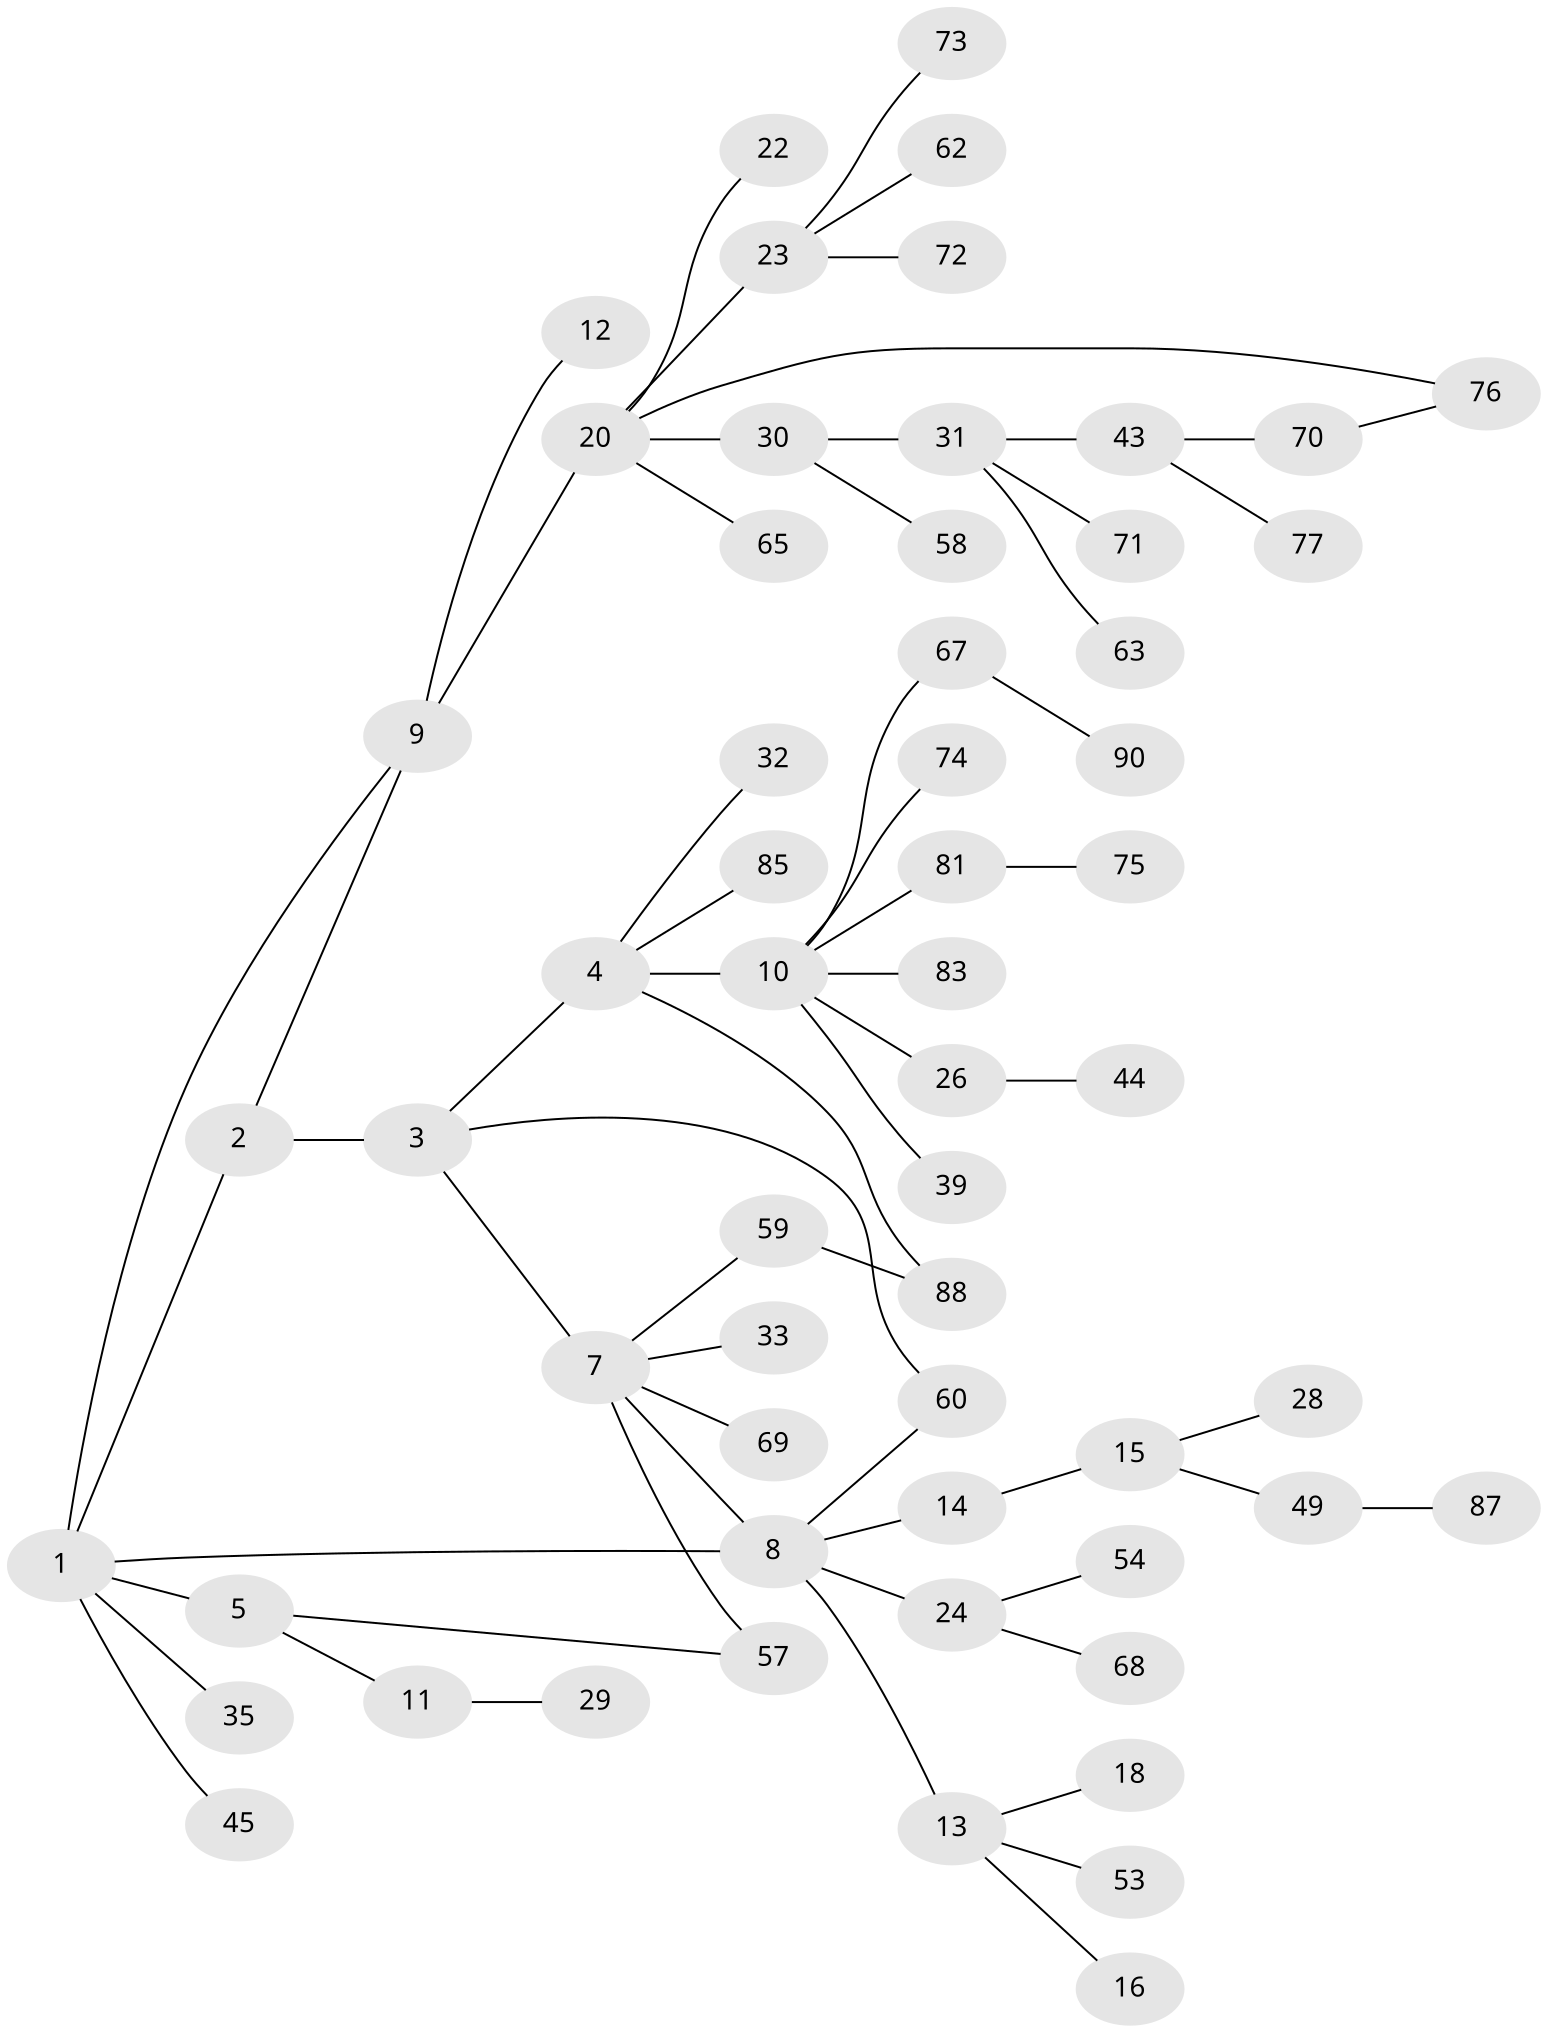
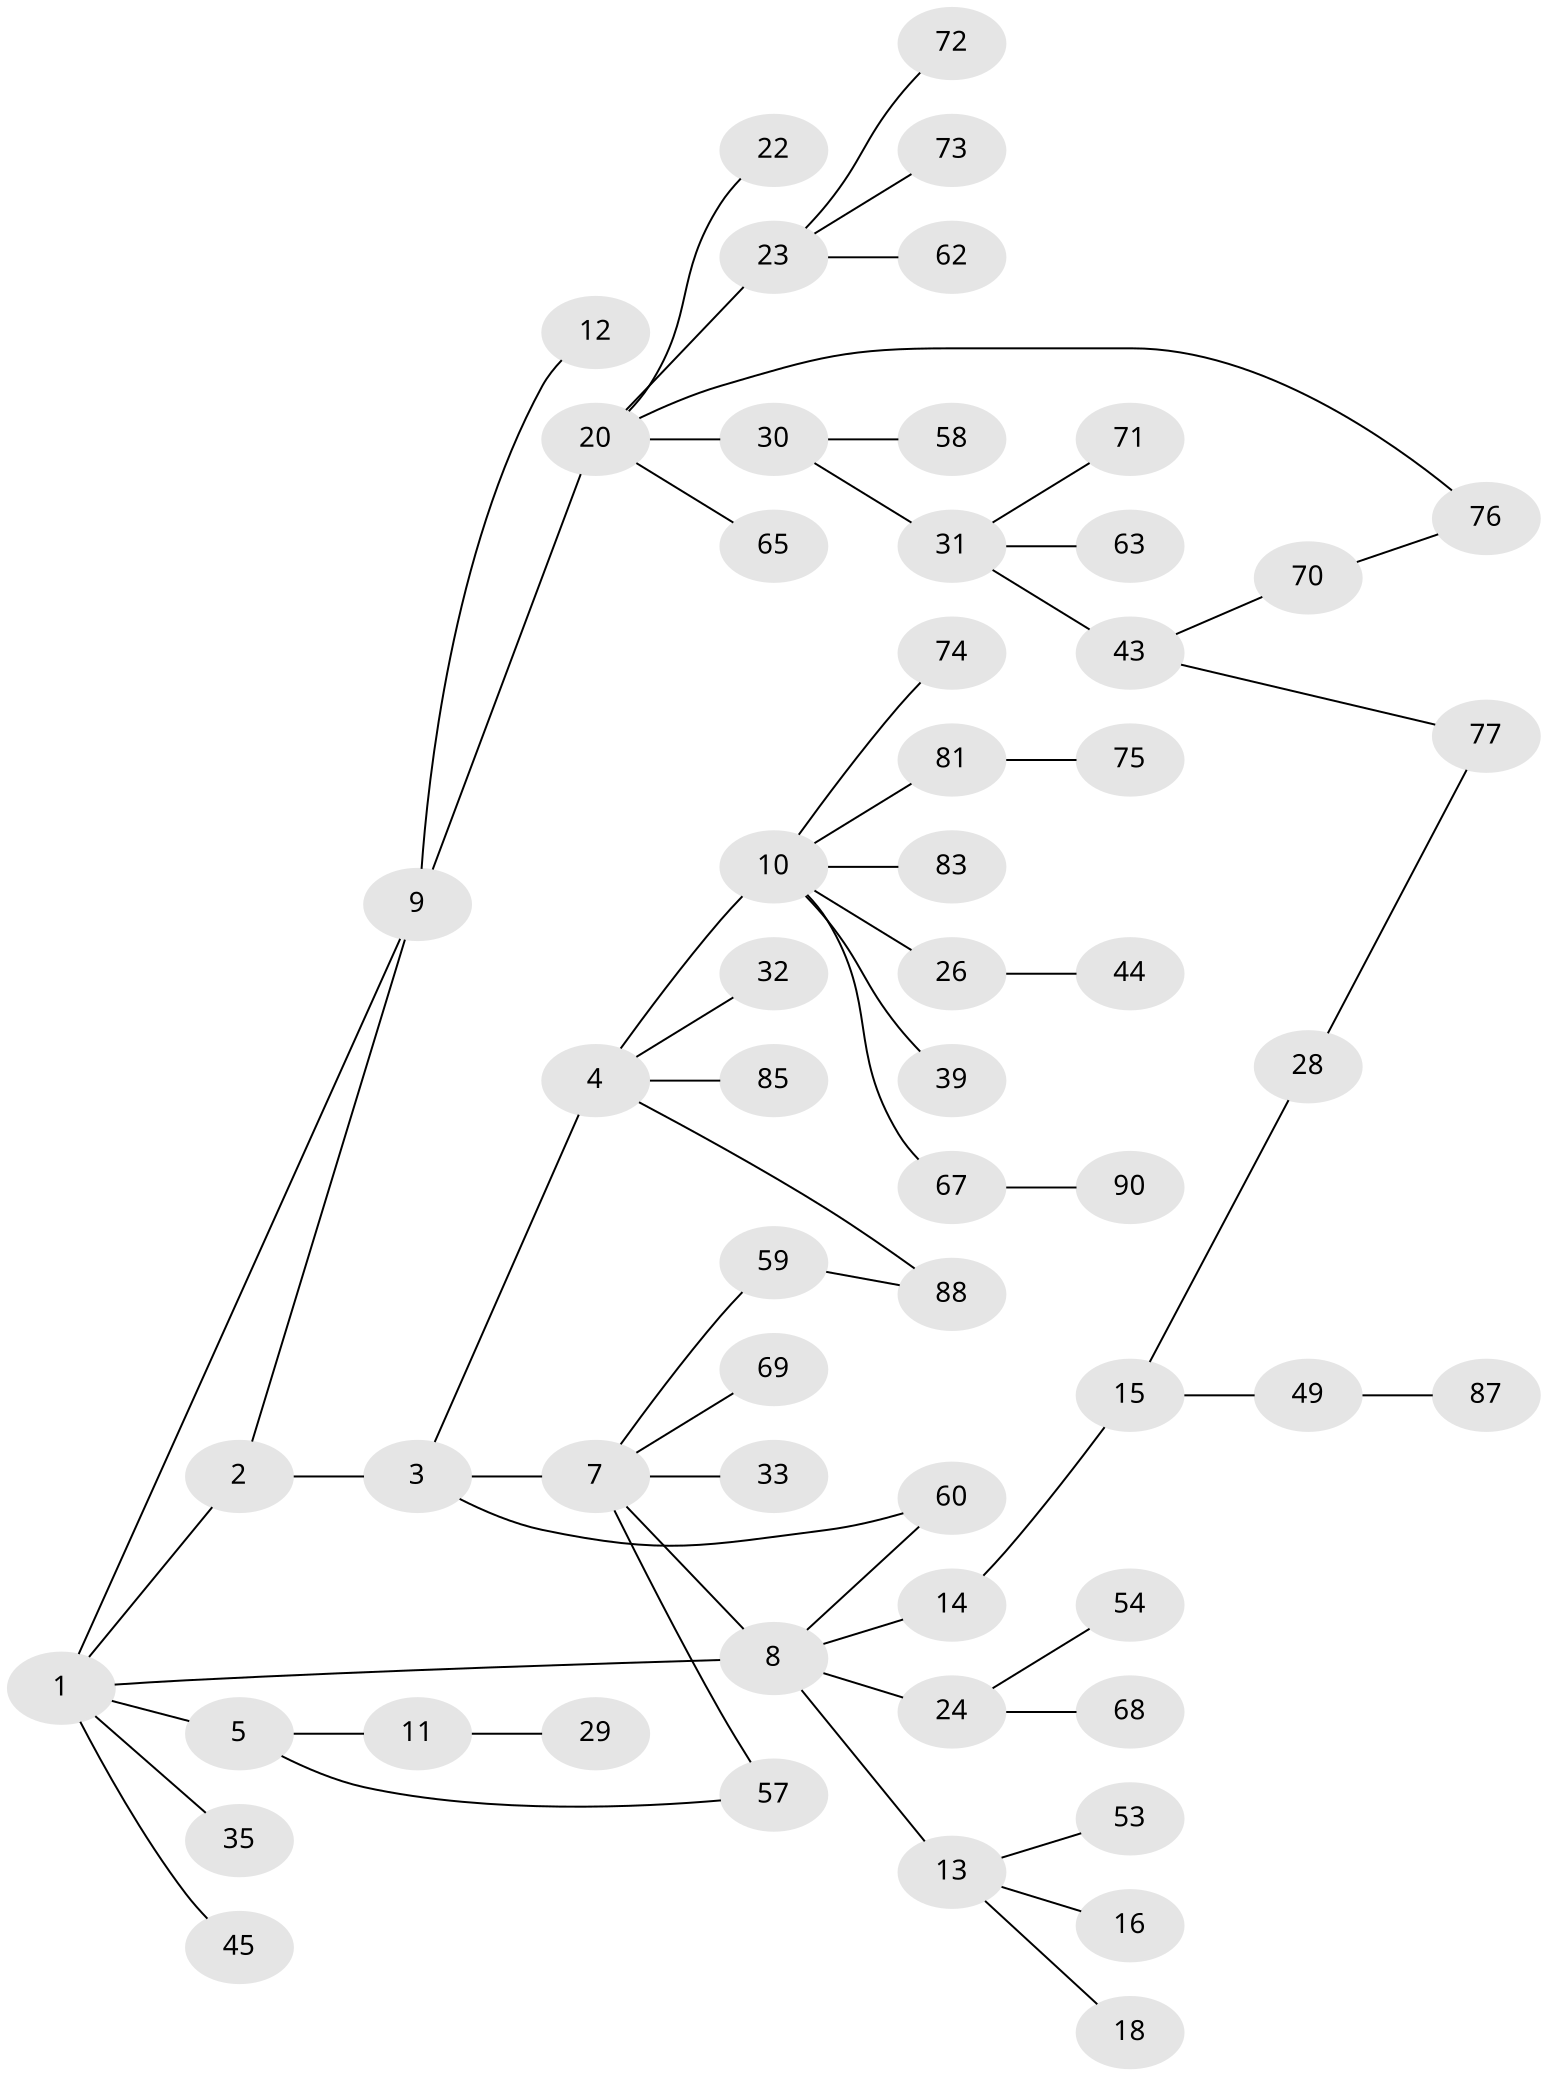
edge "77" -- "28": added
